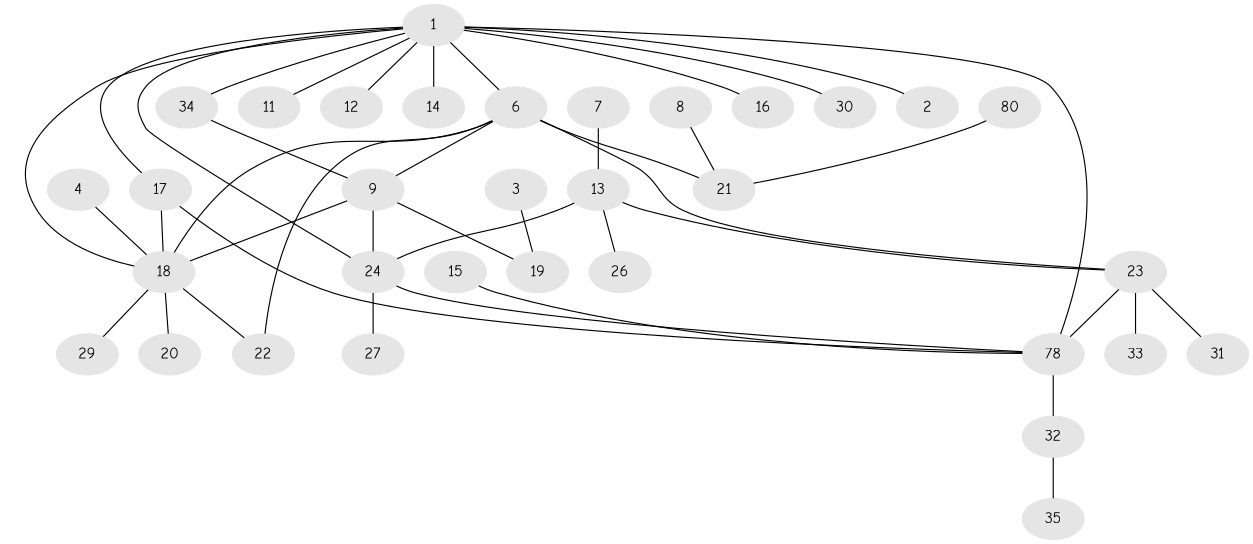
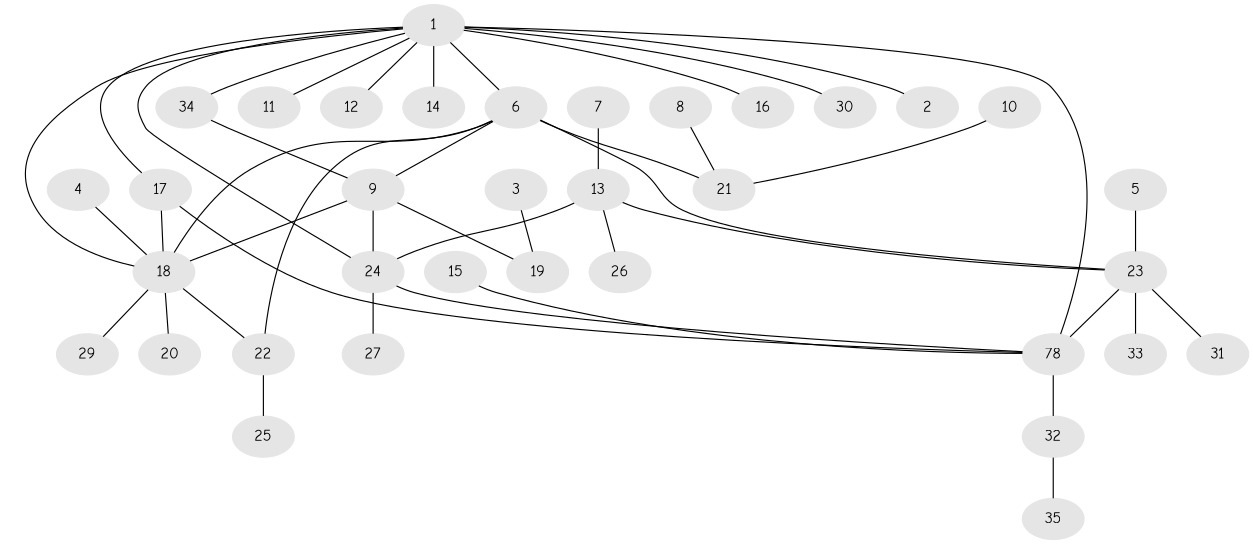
node "80": label "80" -> "10"
node "5": added
node "25": added
